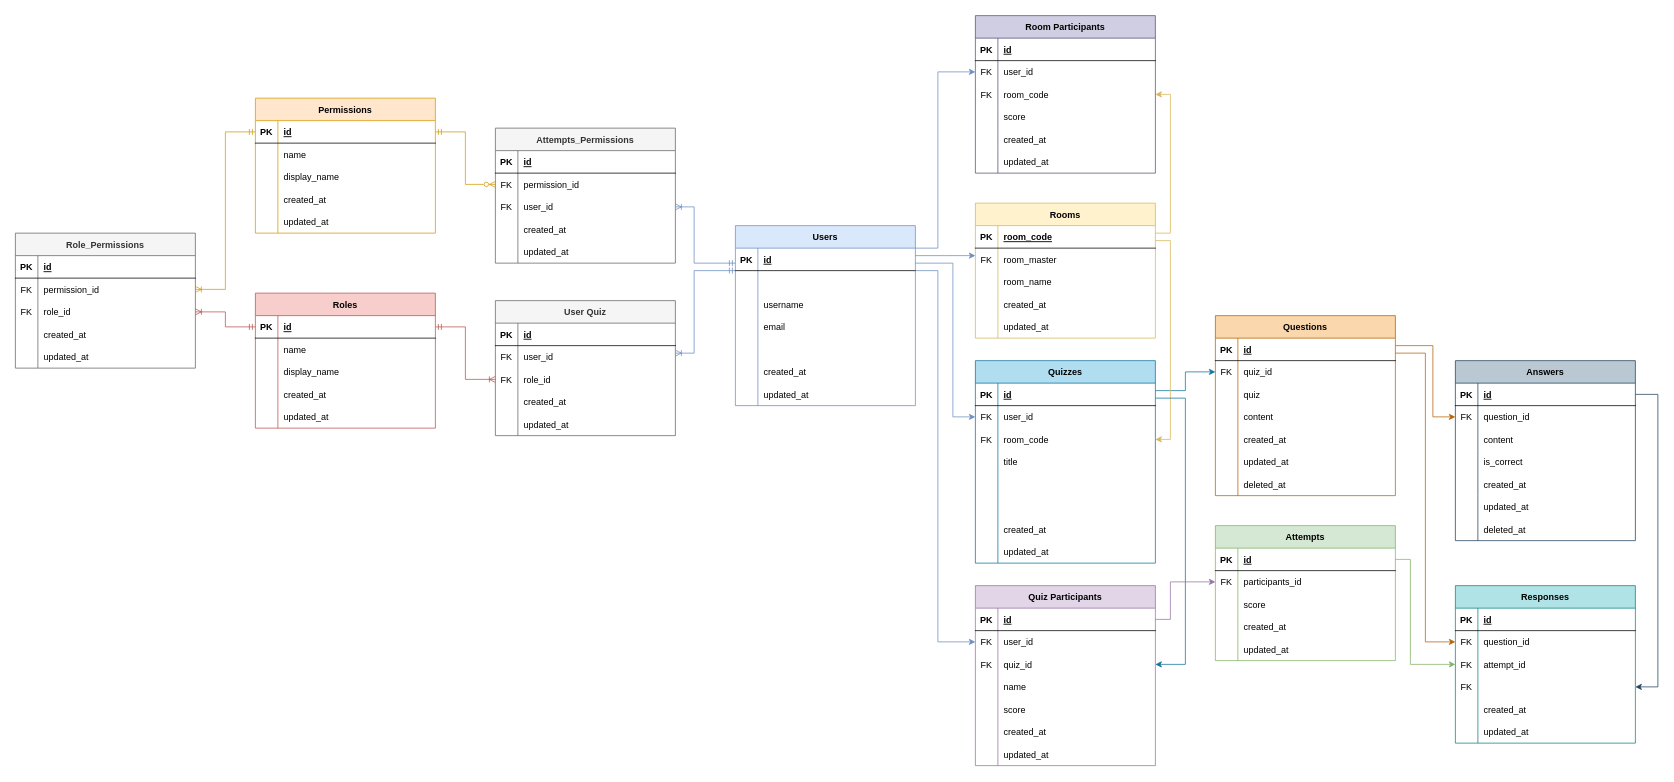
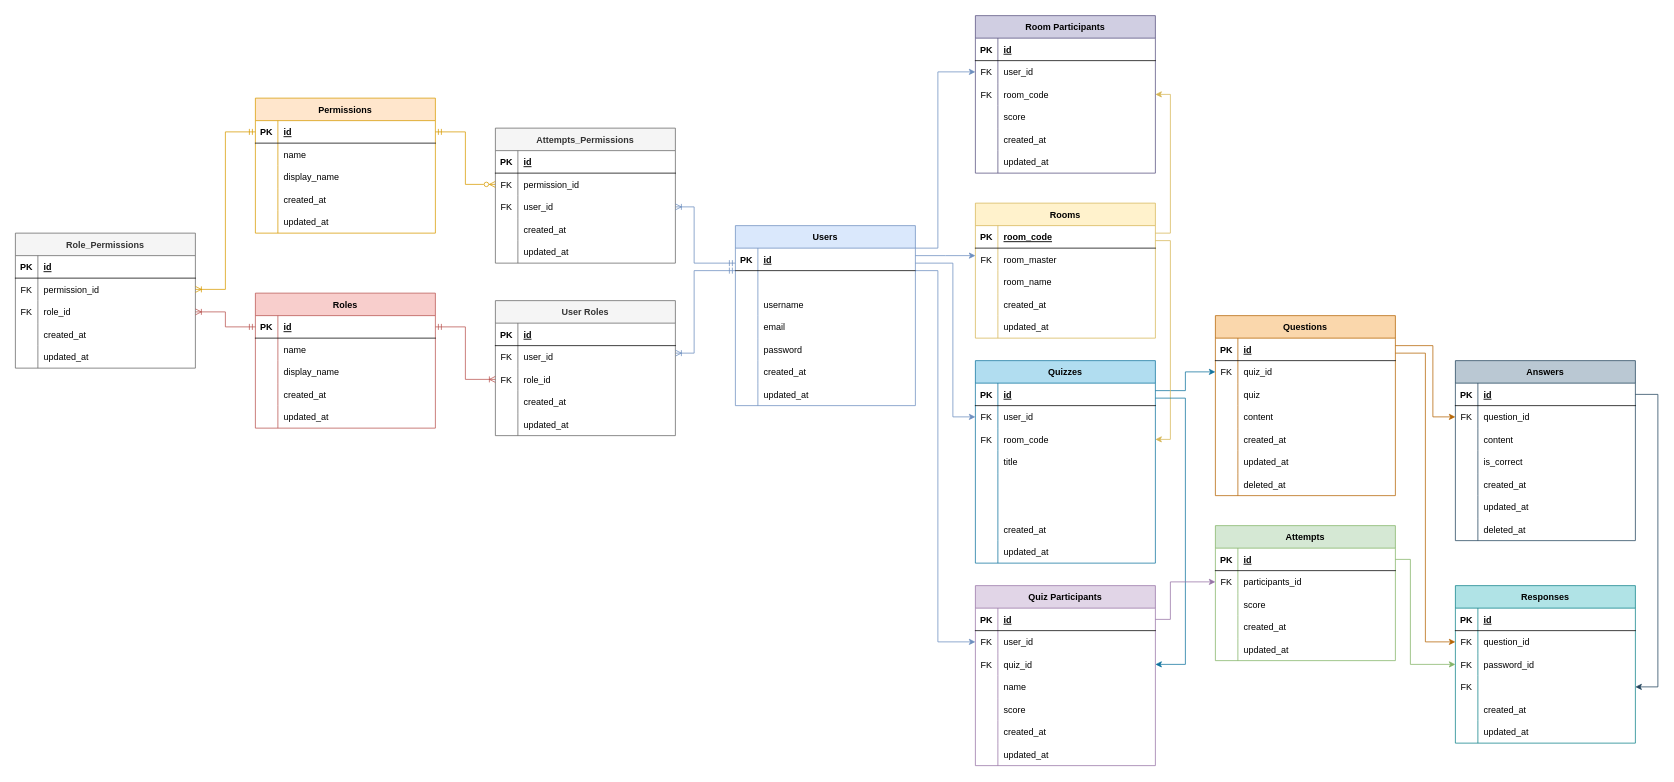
node "User Quiz": label "User Quiz" -> "User Roles"
node "password": added
node "attempt_id": label "attempt_id" -> "password_id"
